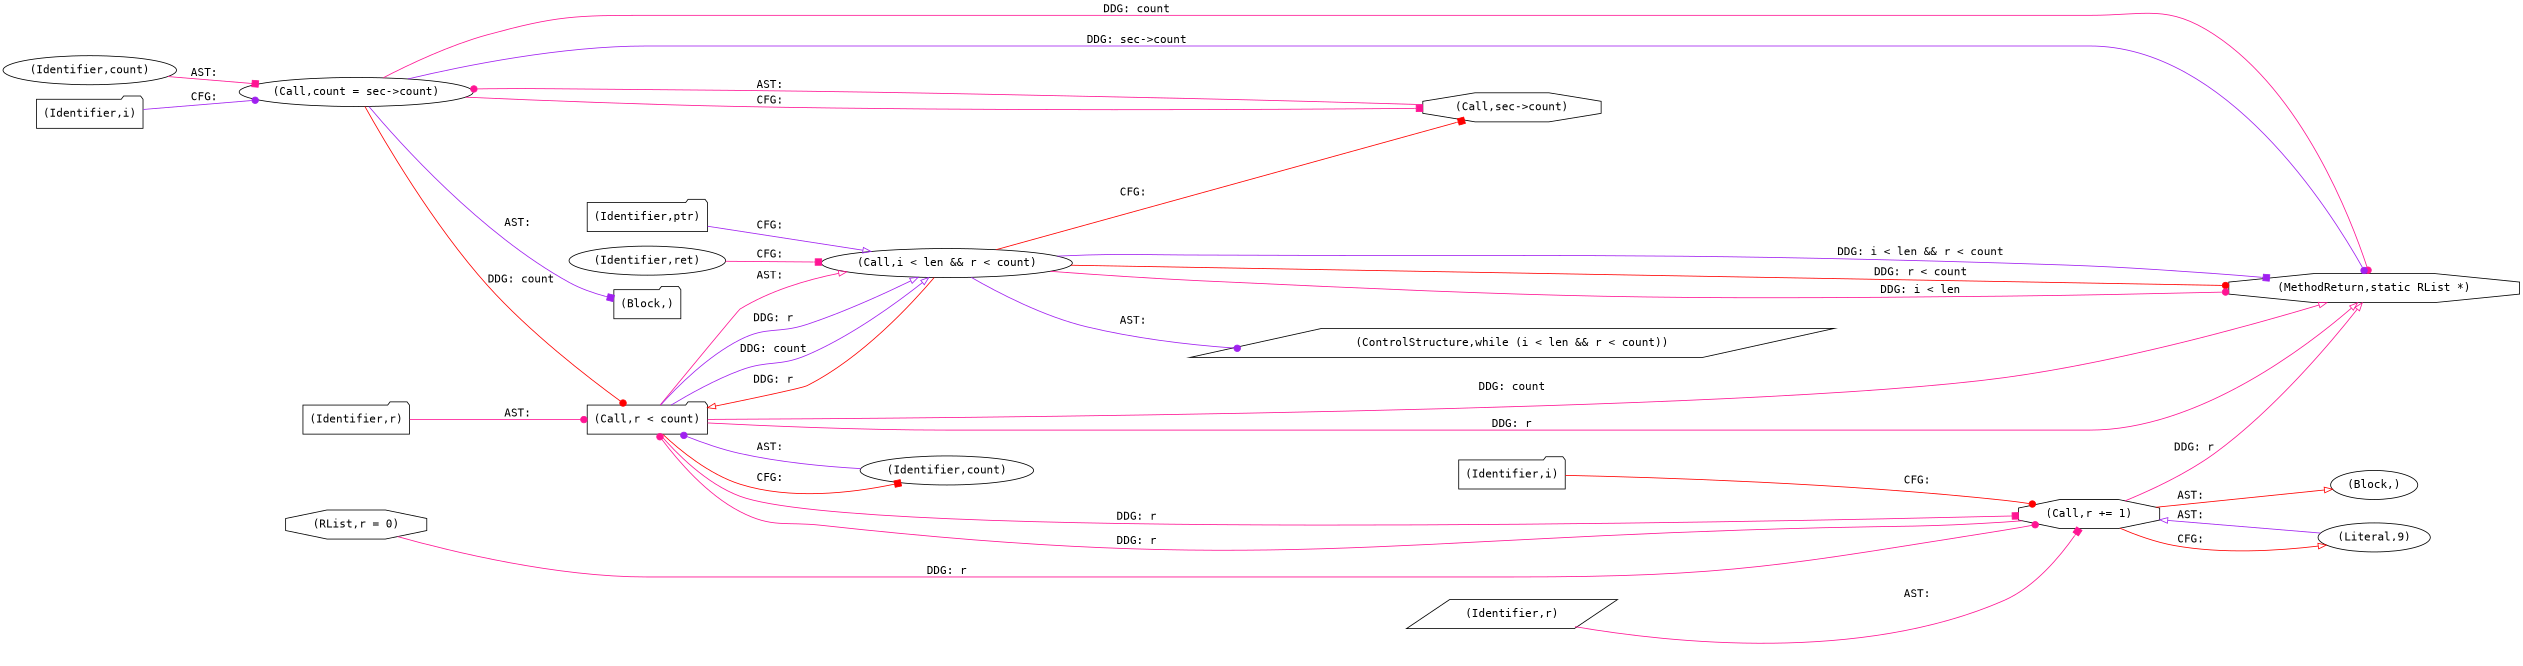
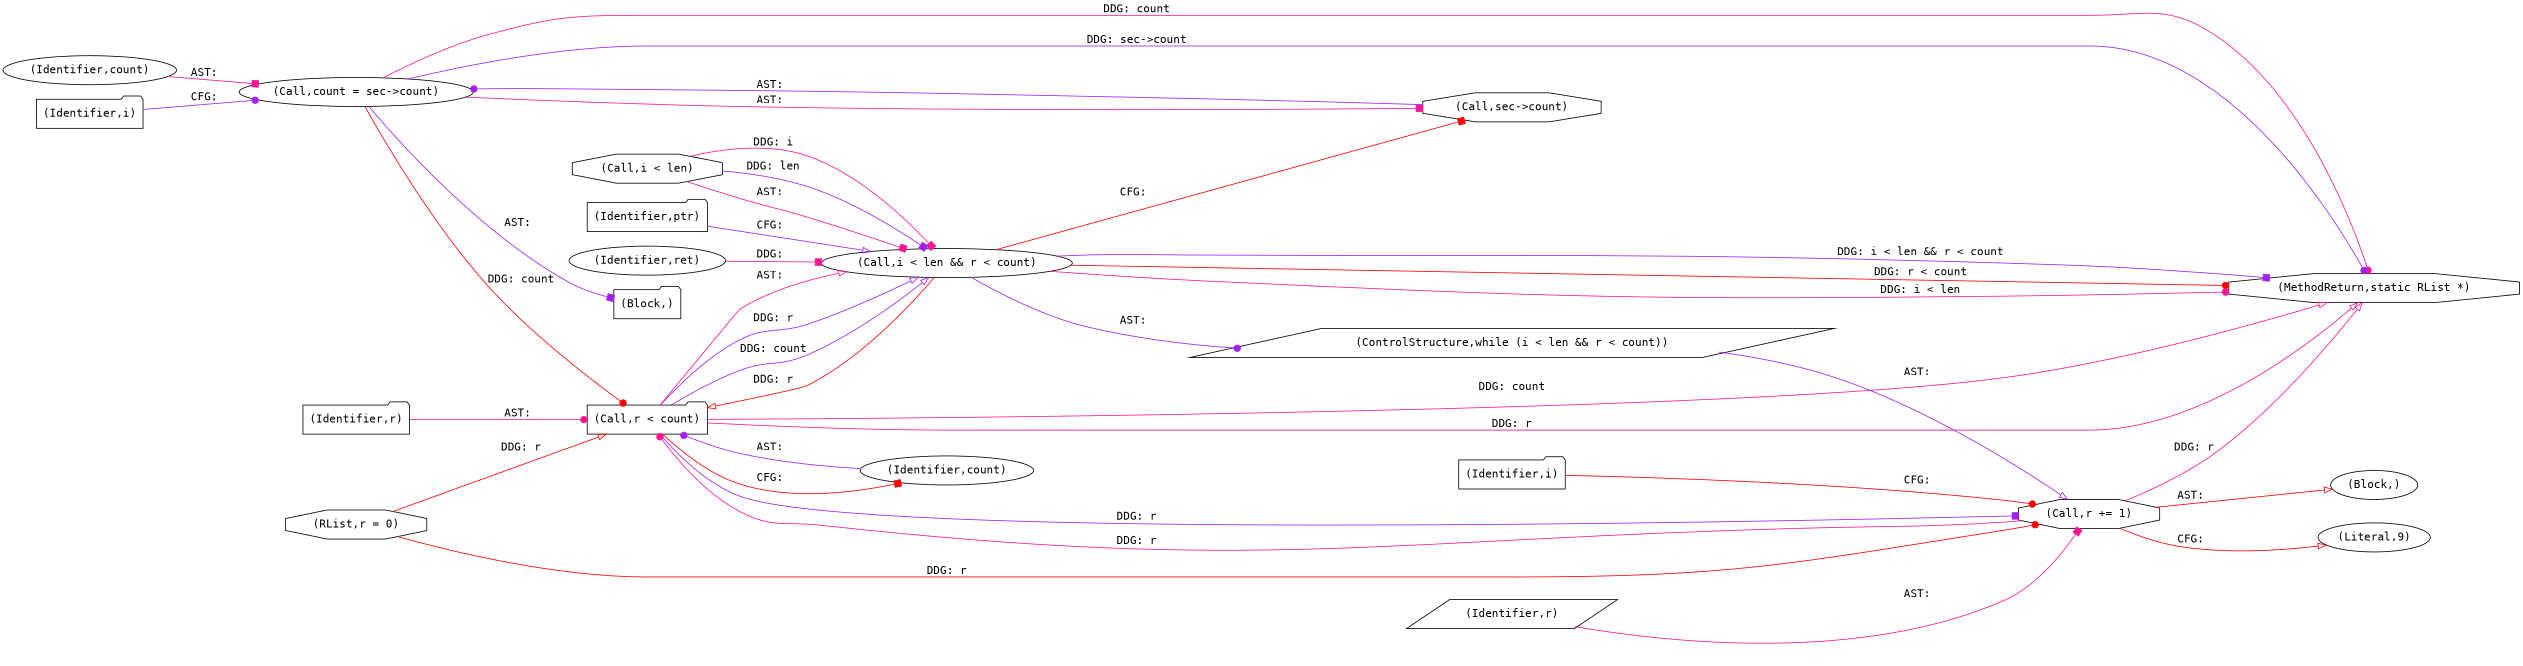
edge "(Call,sec->count)" -> "(Call,count = sec->count)": color deeppink -> purple
edge "(Call,count = sec->count)" -> "(Call,sec->count)": label "CFG: " -> "AST: "
node "(Call,i < len)": added
edge "(Identifier,ret)" -> "(Call,i < len && r < count)": label "CFG: " -> "DDG: "
edge "(RList,r = 0)" -> "(Call,r < count)": added, label "DDG: r"
edge "(Call,r < count)" -> "(Call,r += 1)": color deeppink -> purple
edge "(Literal,9)" -> "(Call,r += 1)": now "(ControlStructure,while (i < len && r < count))" -> "(Call,r += 1)"
edge "(RList,r = 0)" -> "(Call,r += 1)": color deeppink -> red
